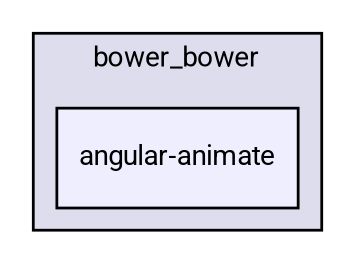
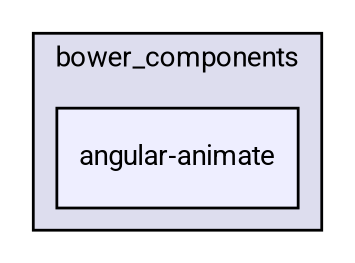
cluster "bower_bower": label "bower_bower" -> "bower_components"
